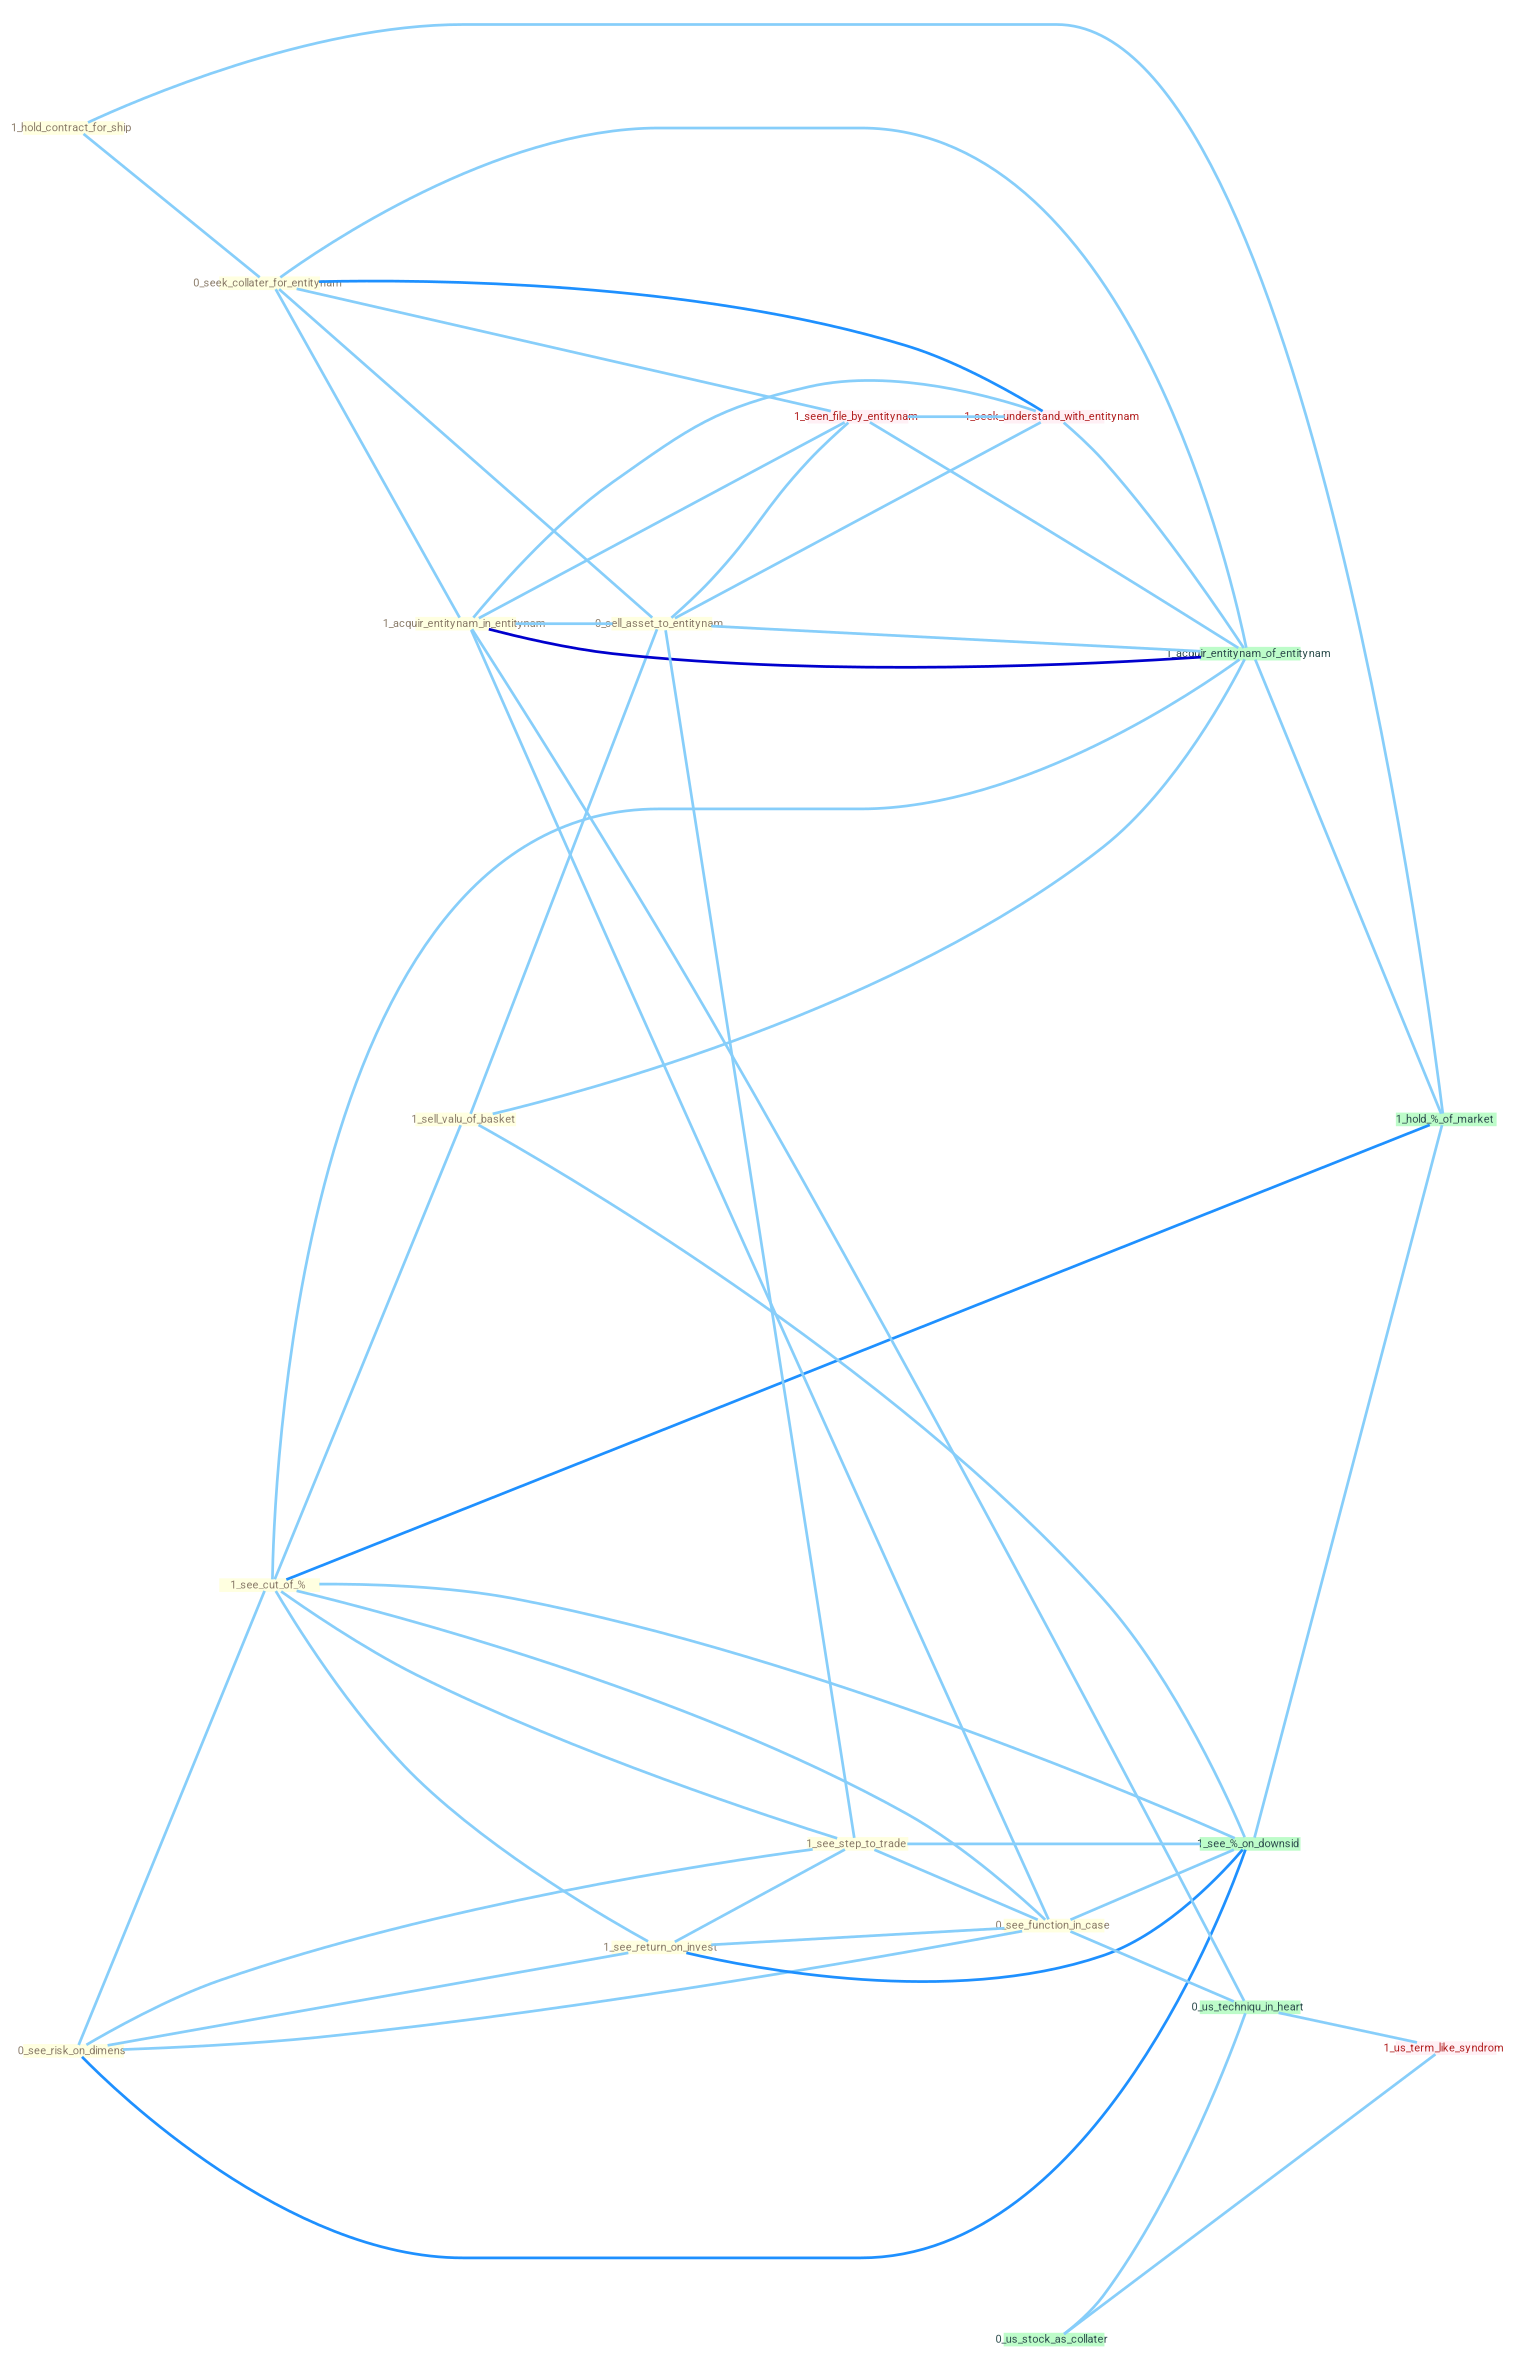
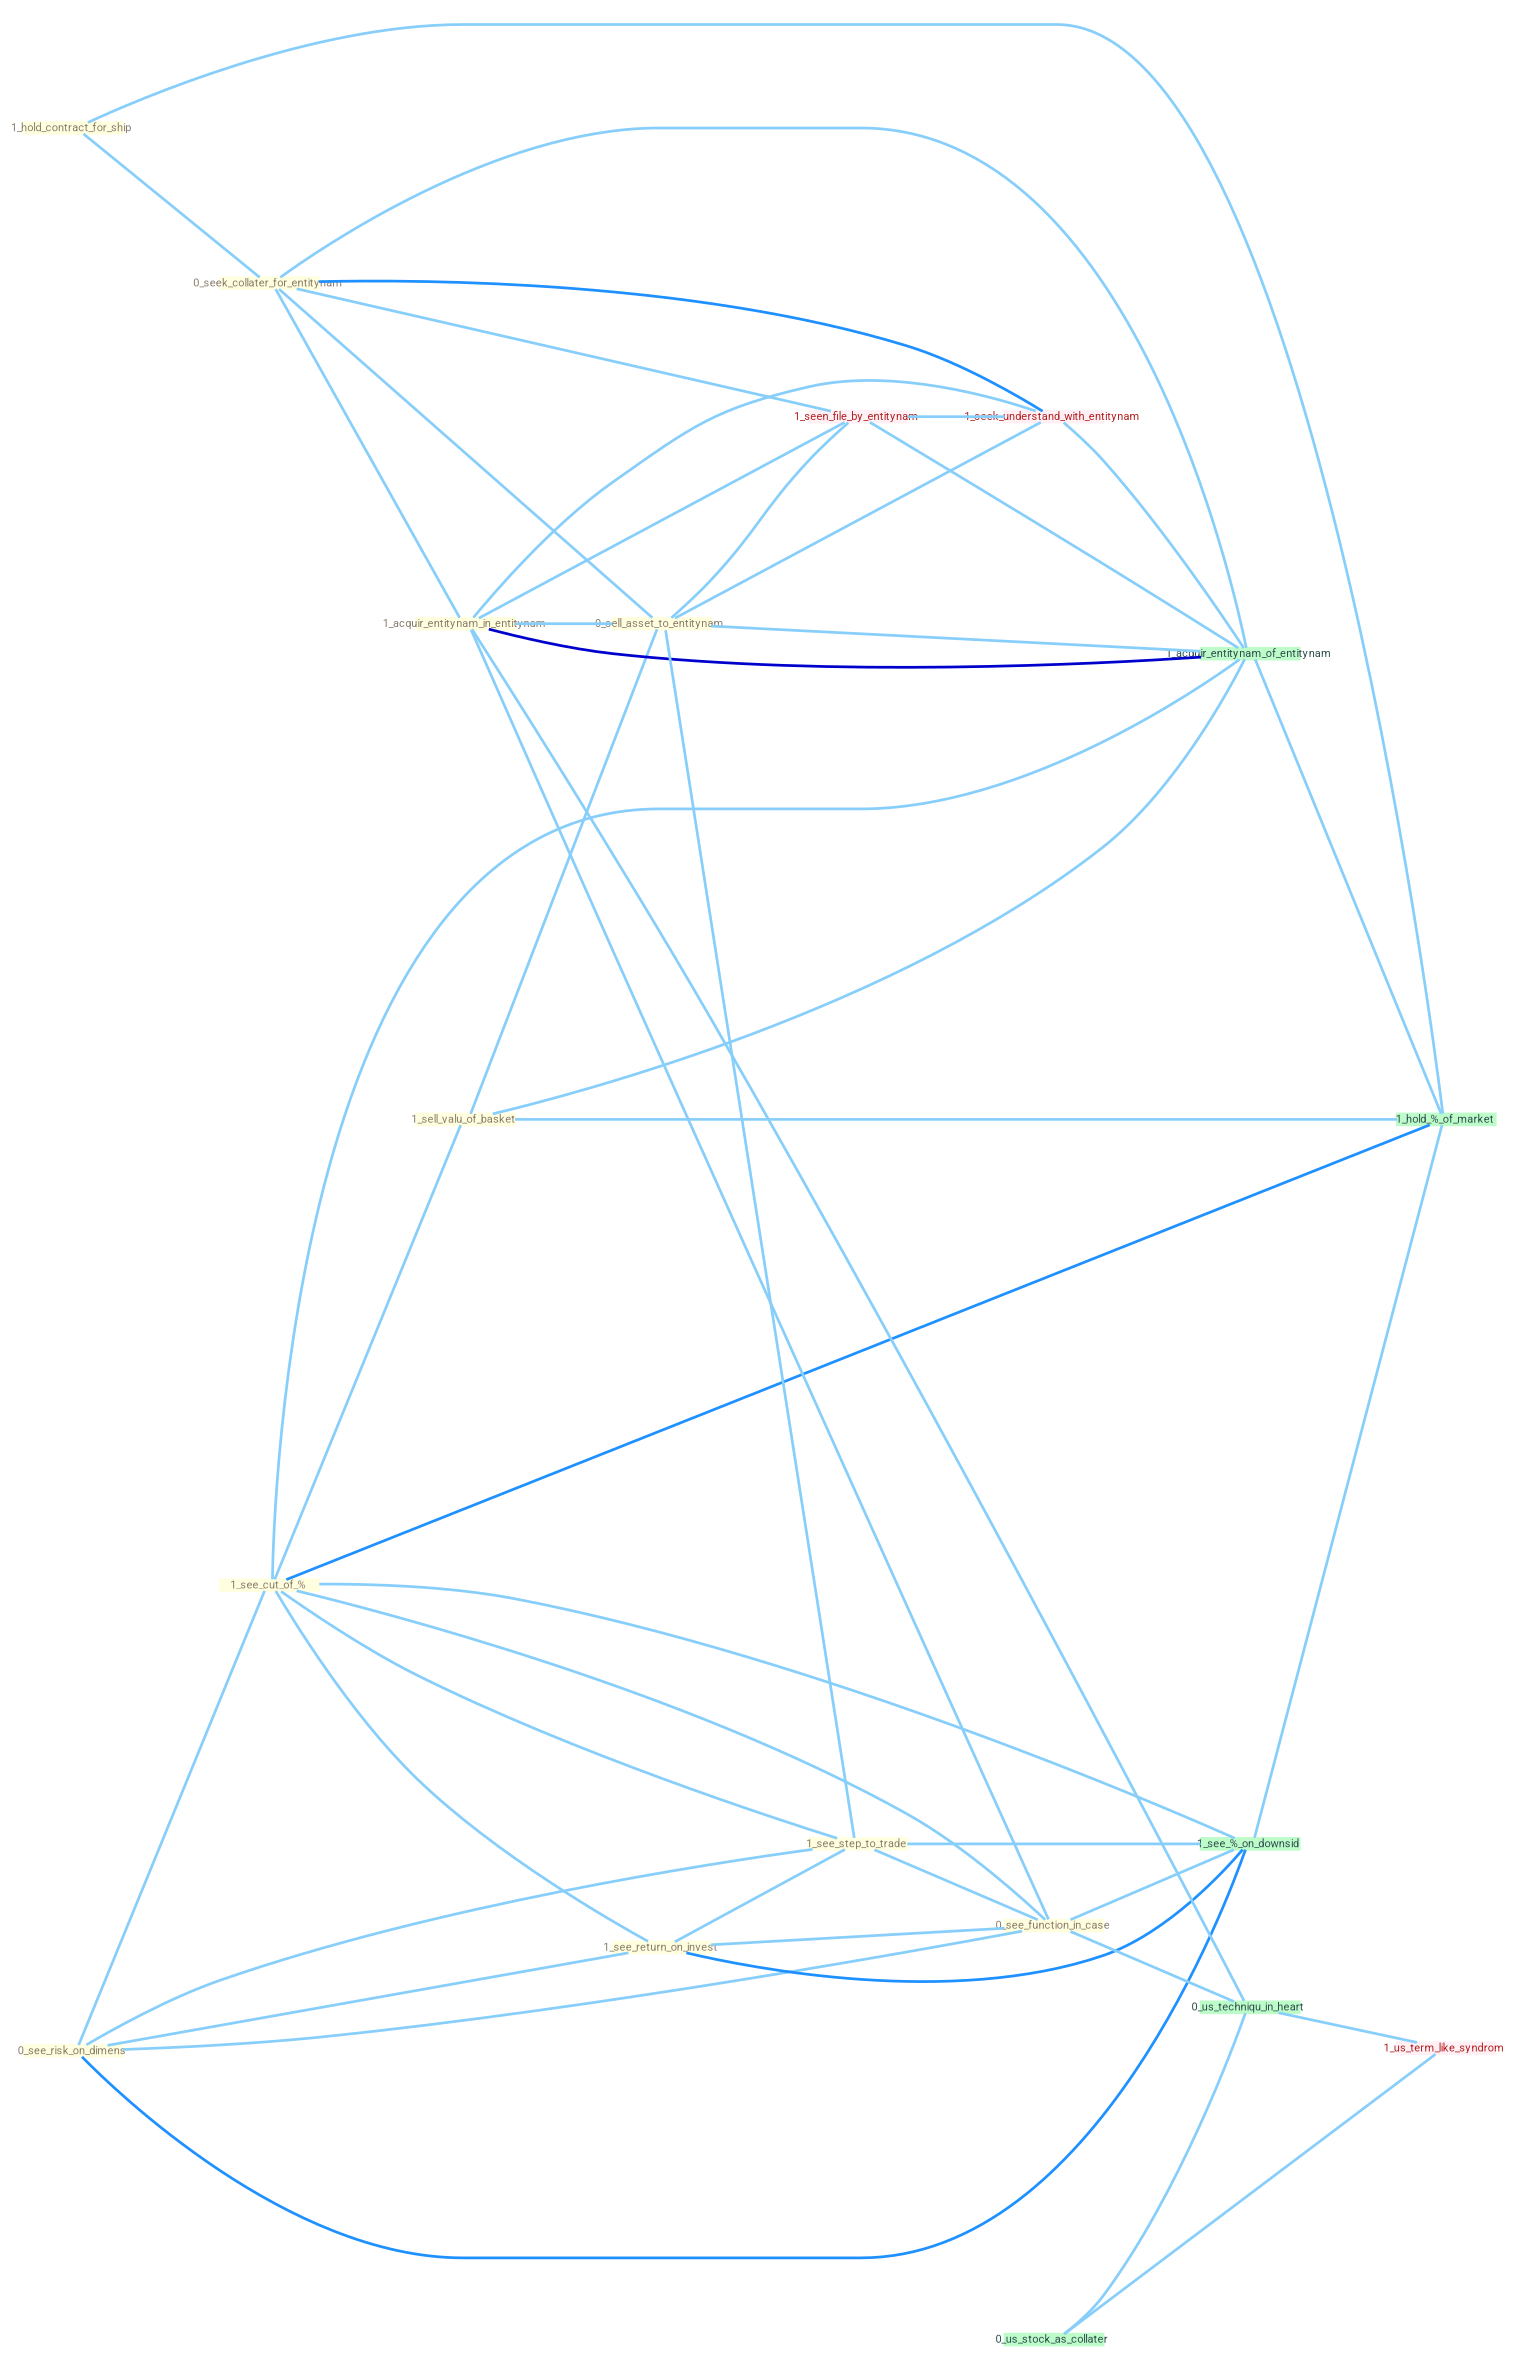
edge "1_sell_valu_of_basket" -- "1_see_%_on_downsid": now "1_sell_valu_of_basket" -- "1_hold_%_of_market"
